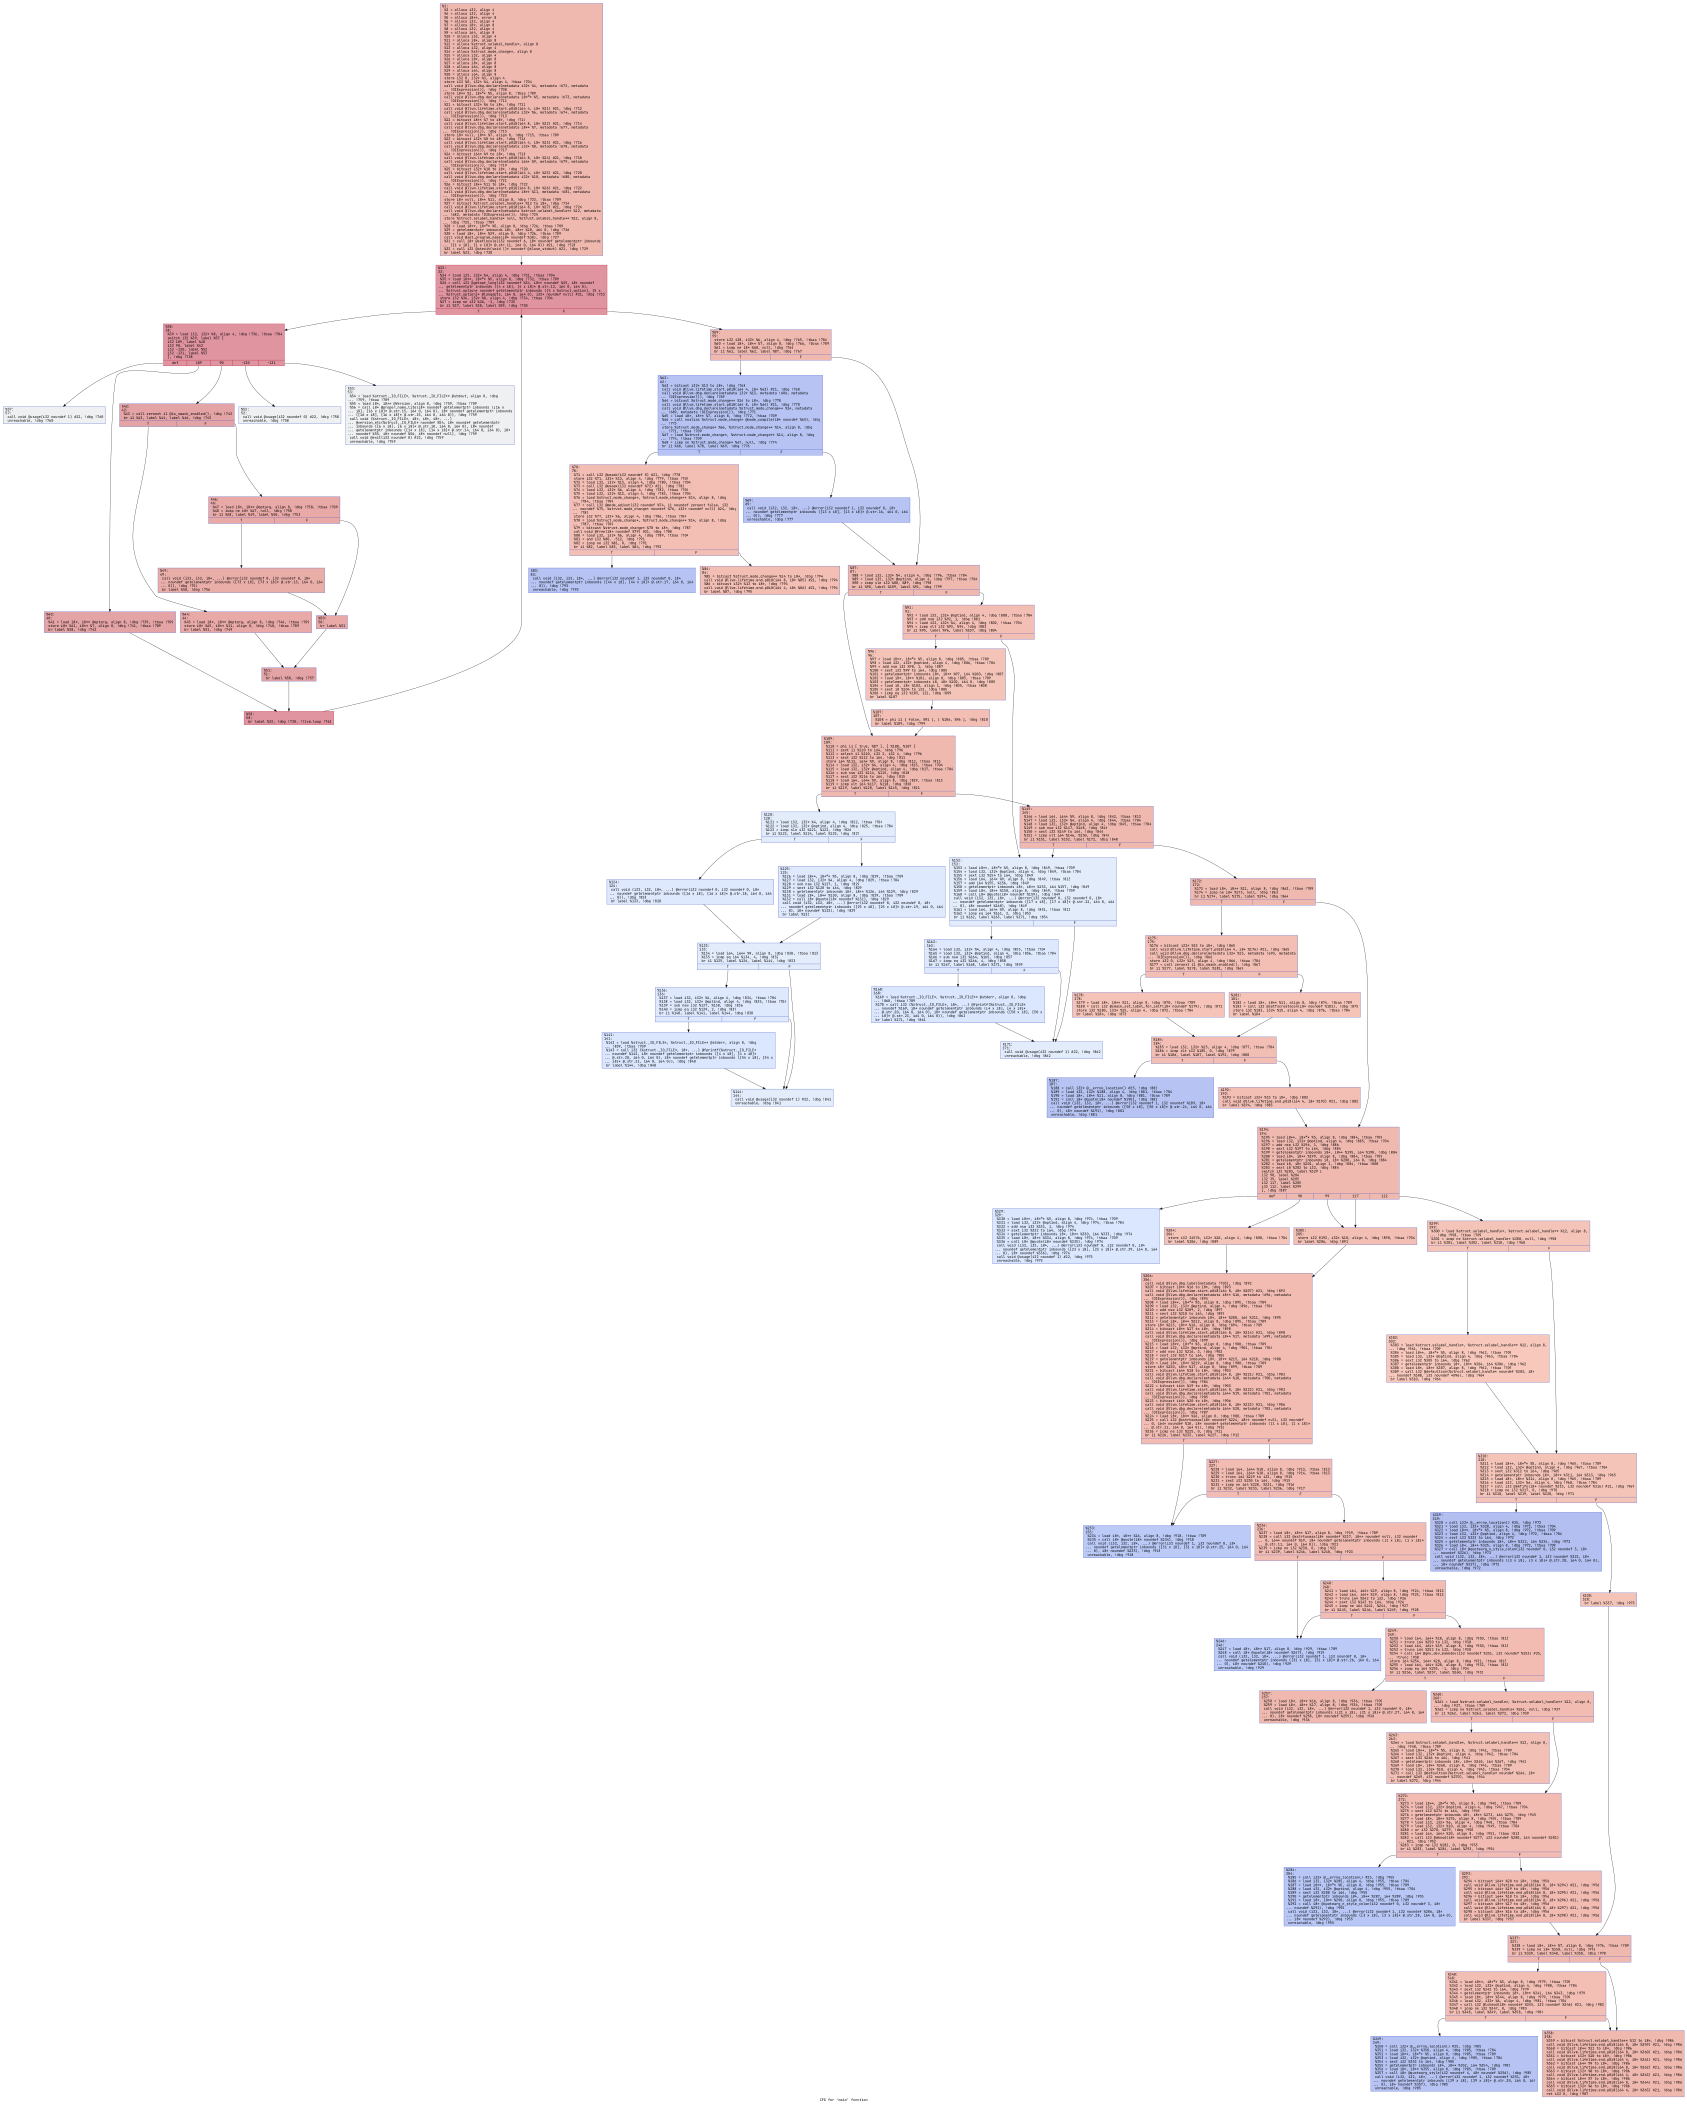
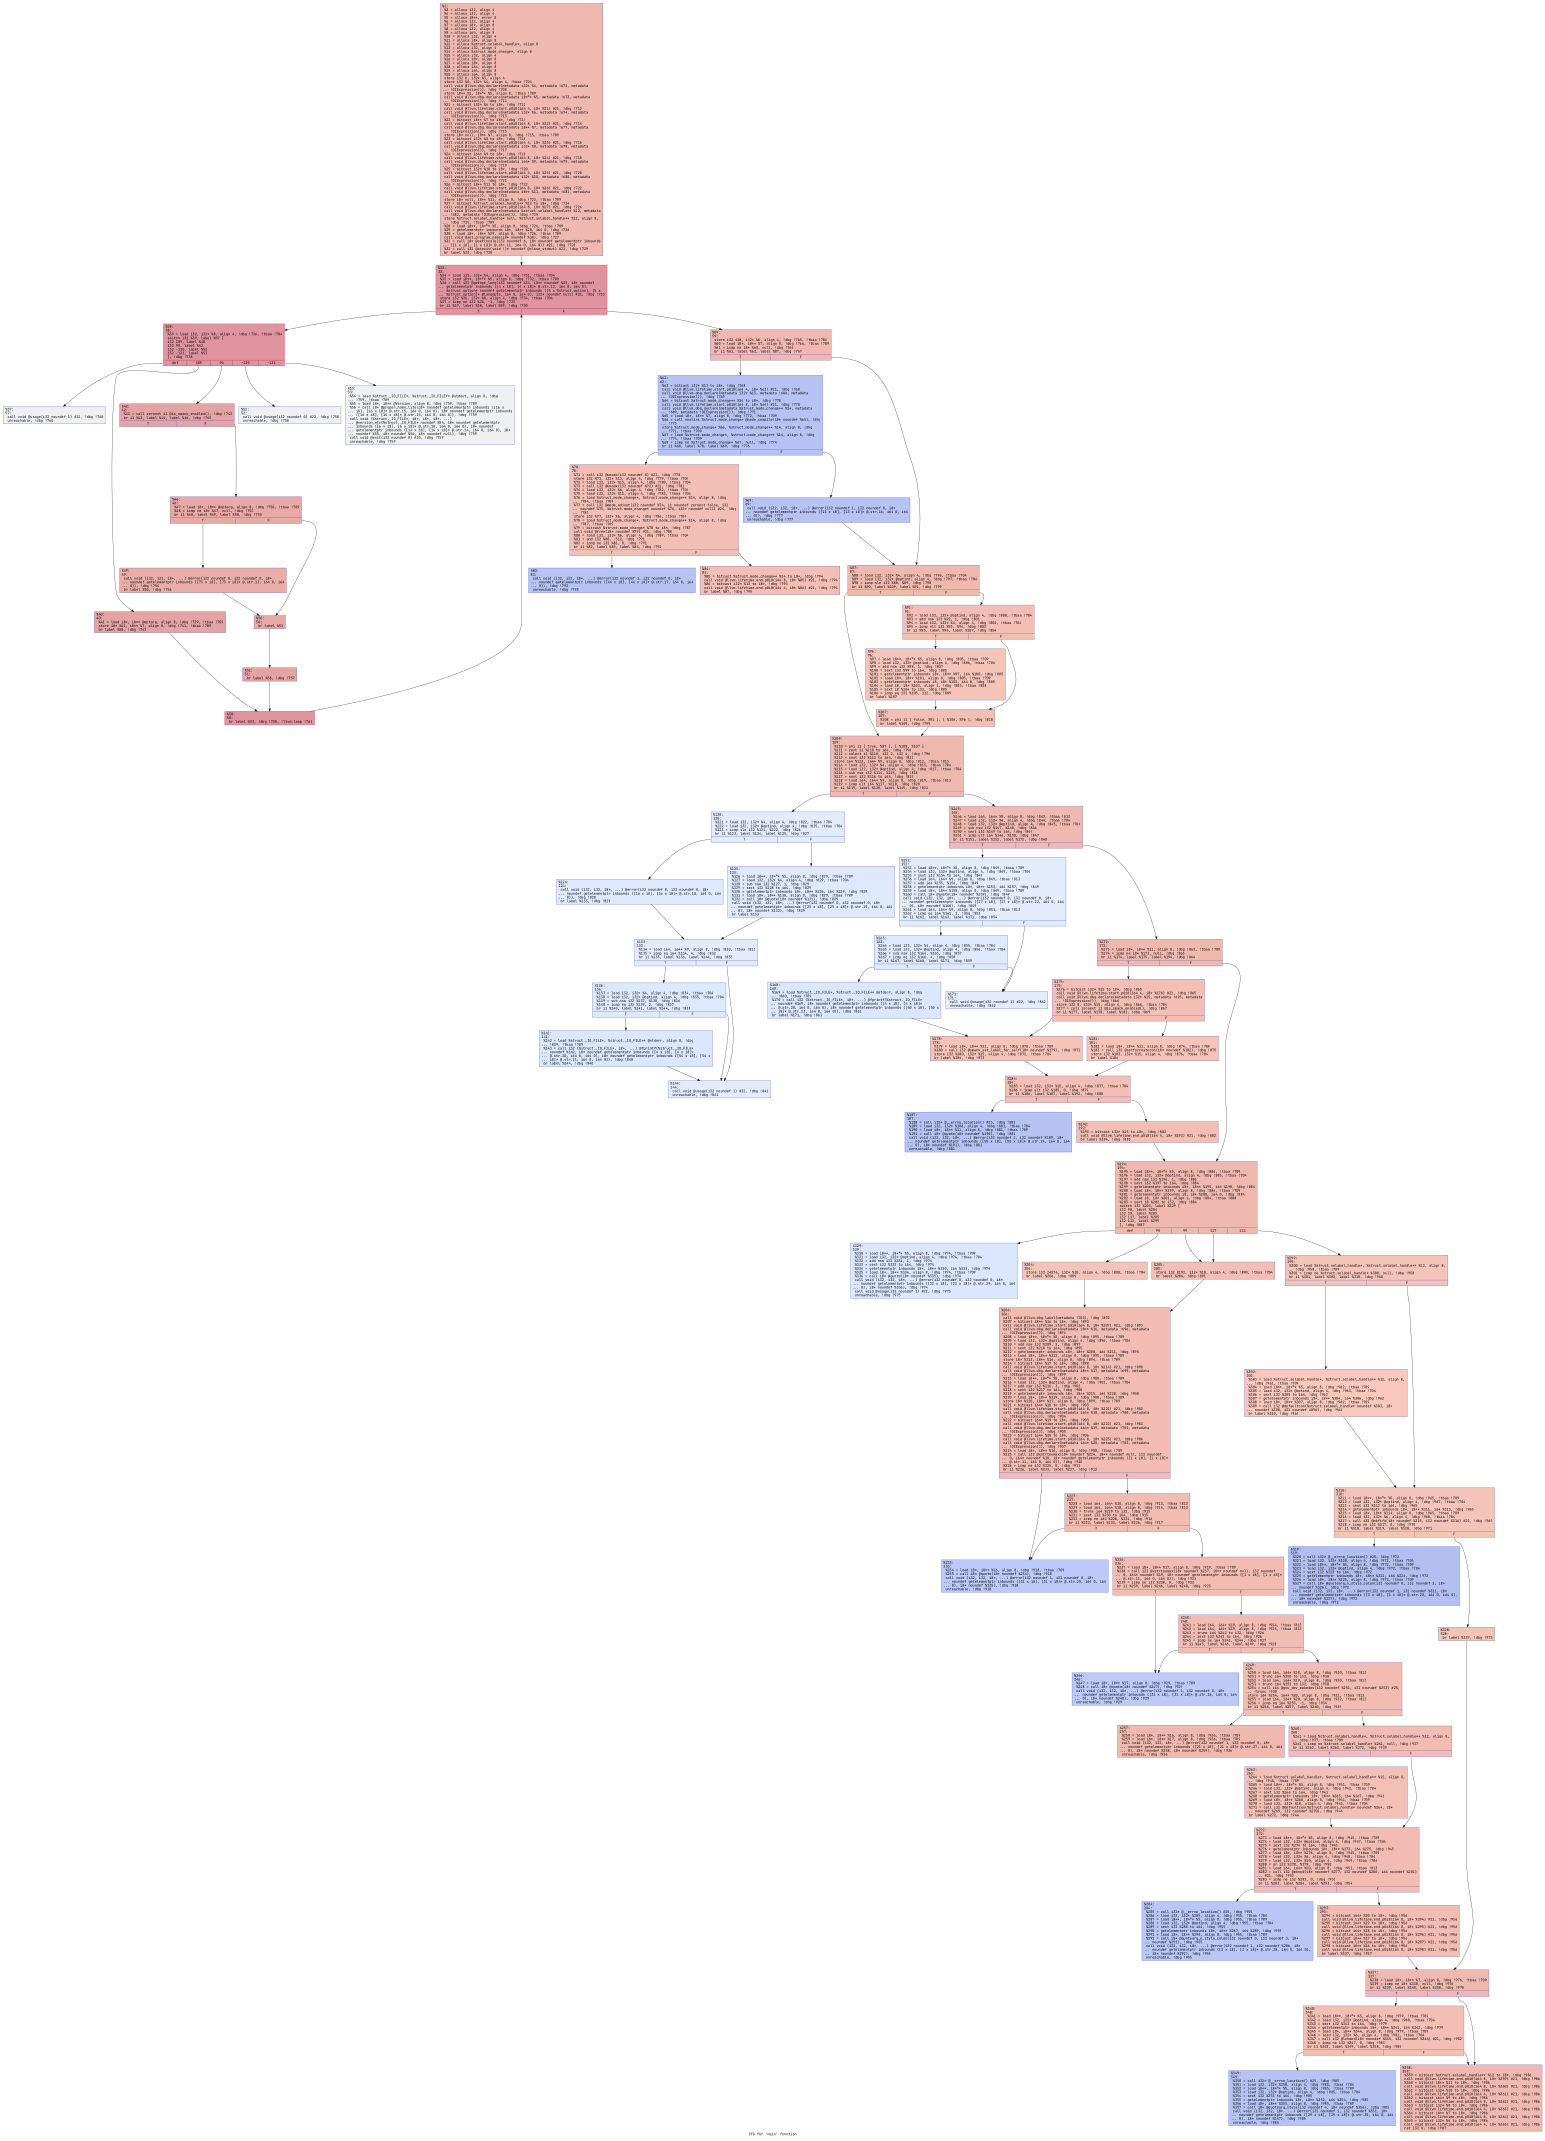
node "%44:": removed
edge "%91:" -> "%152:": now "%91:" -> "%107:"
edge "%168:" -> "%171:": now "%168:" -> "%178:"
